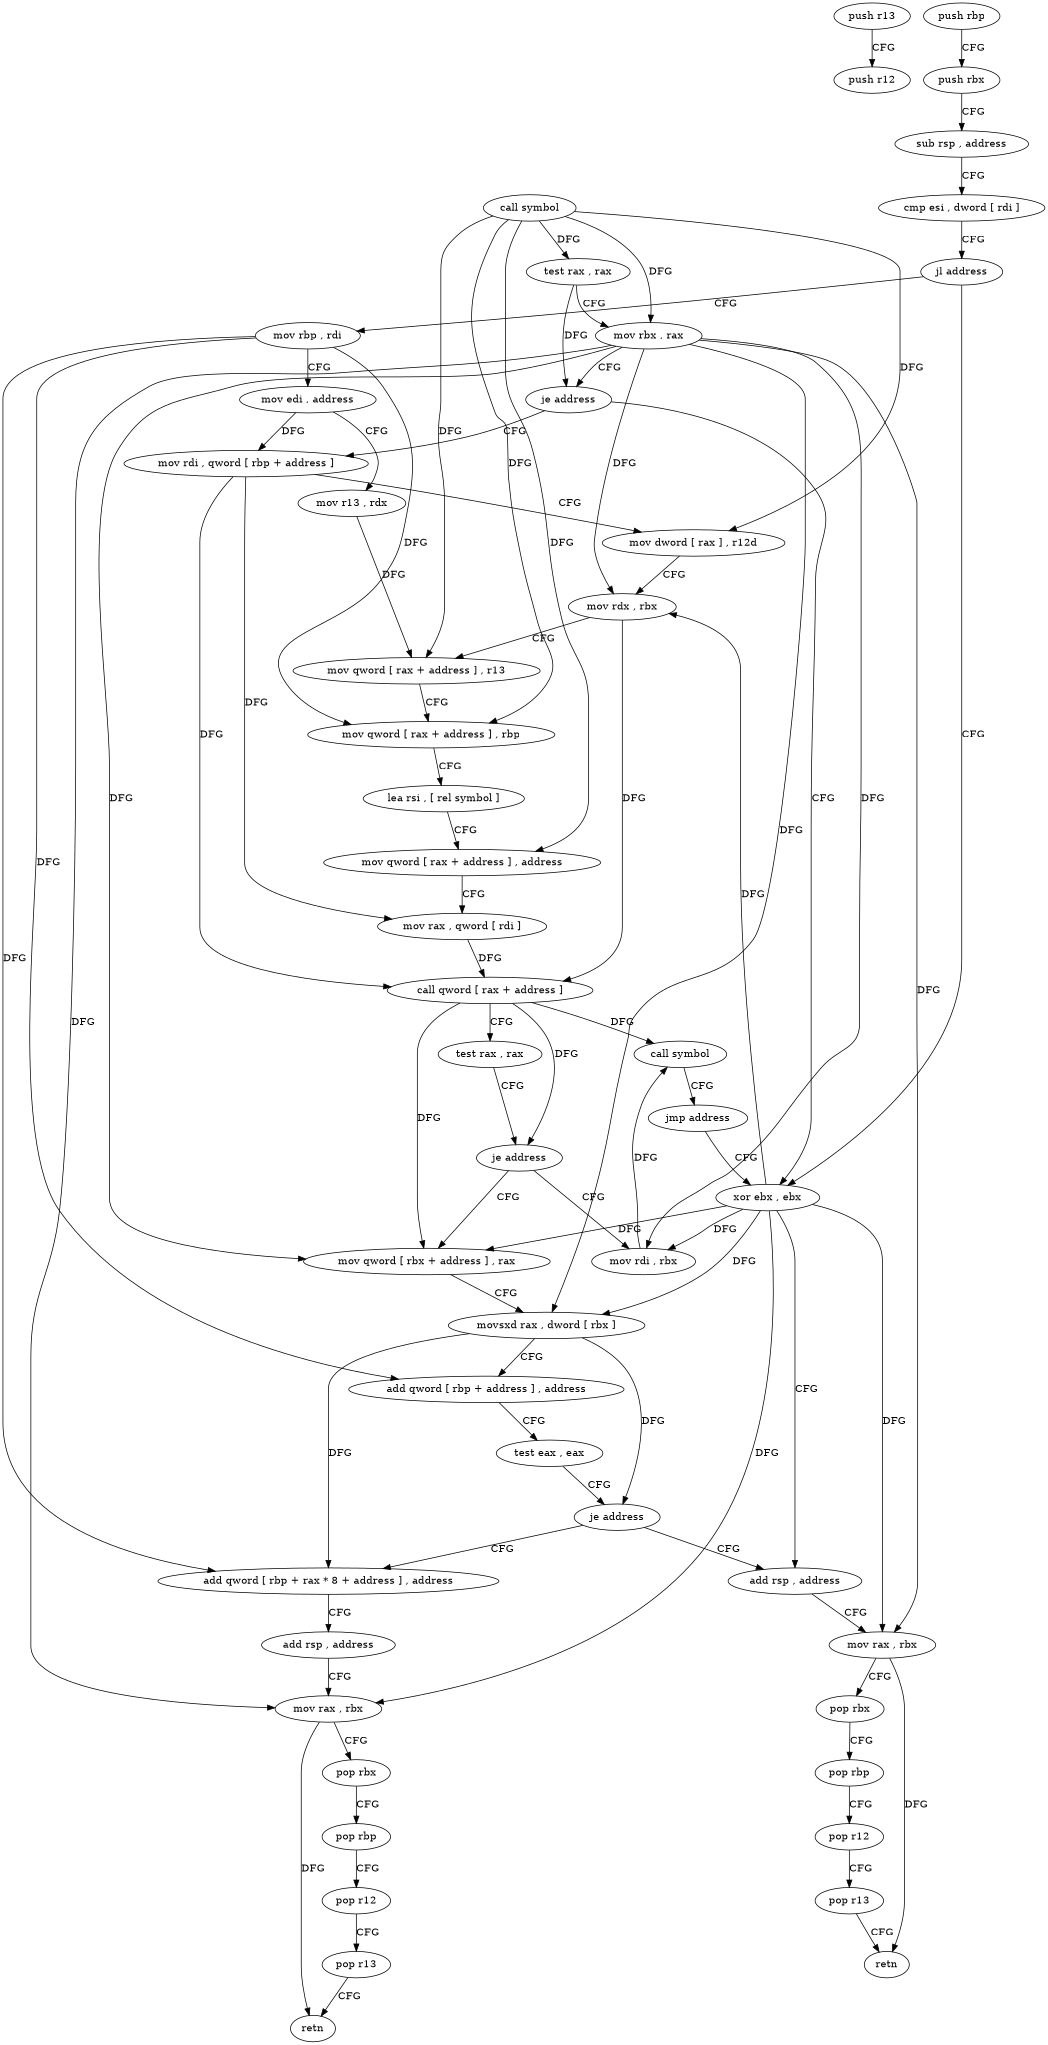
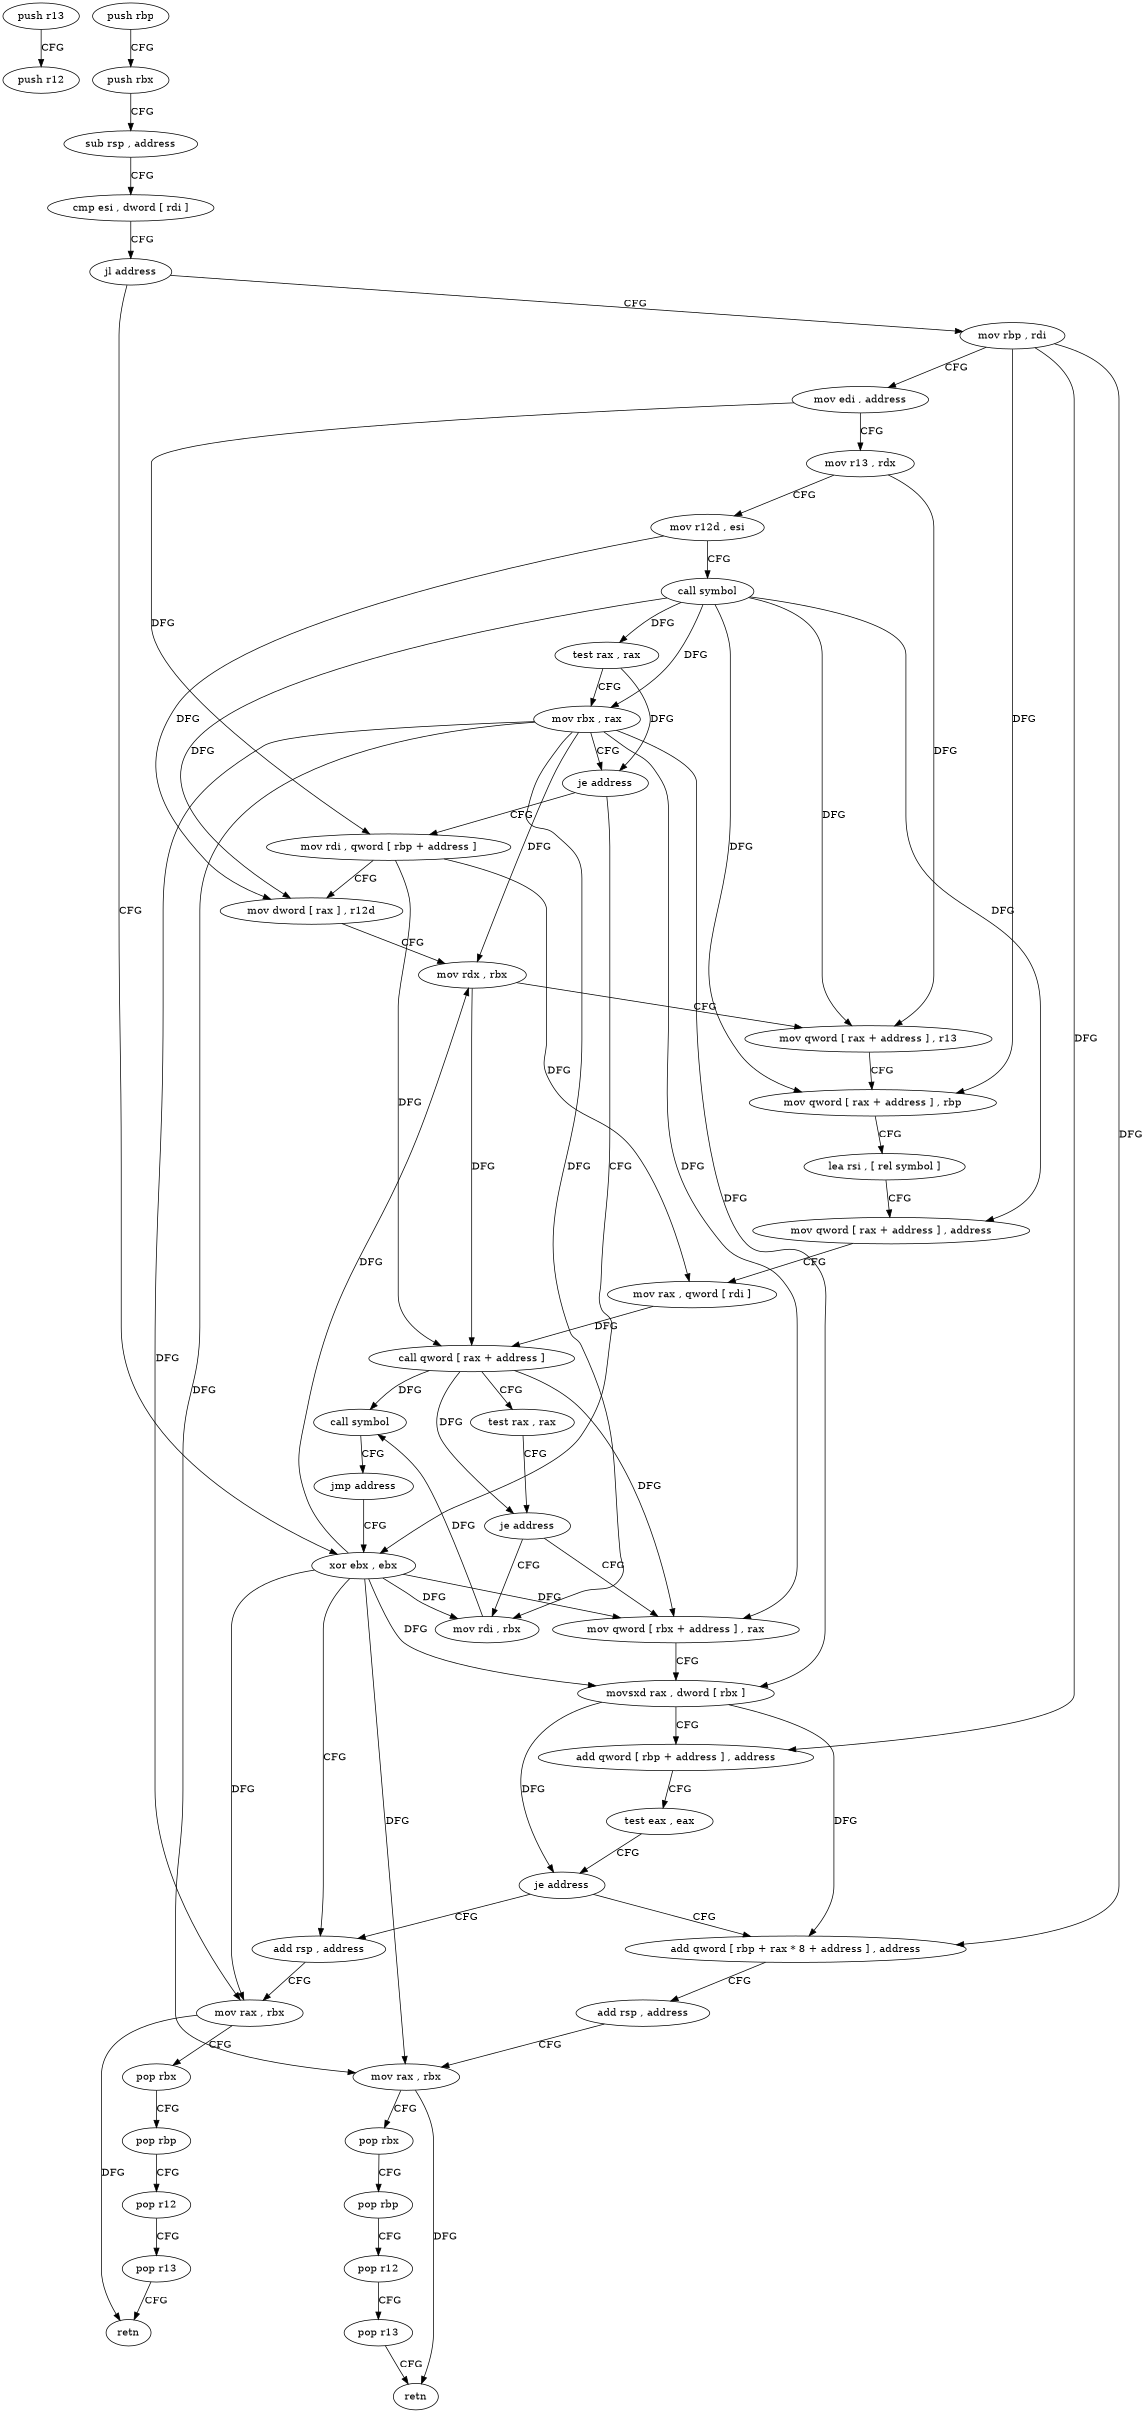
node "mov r12d , esi": added
